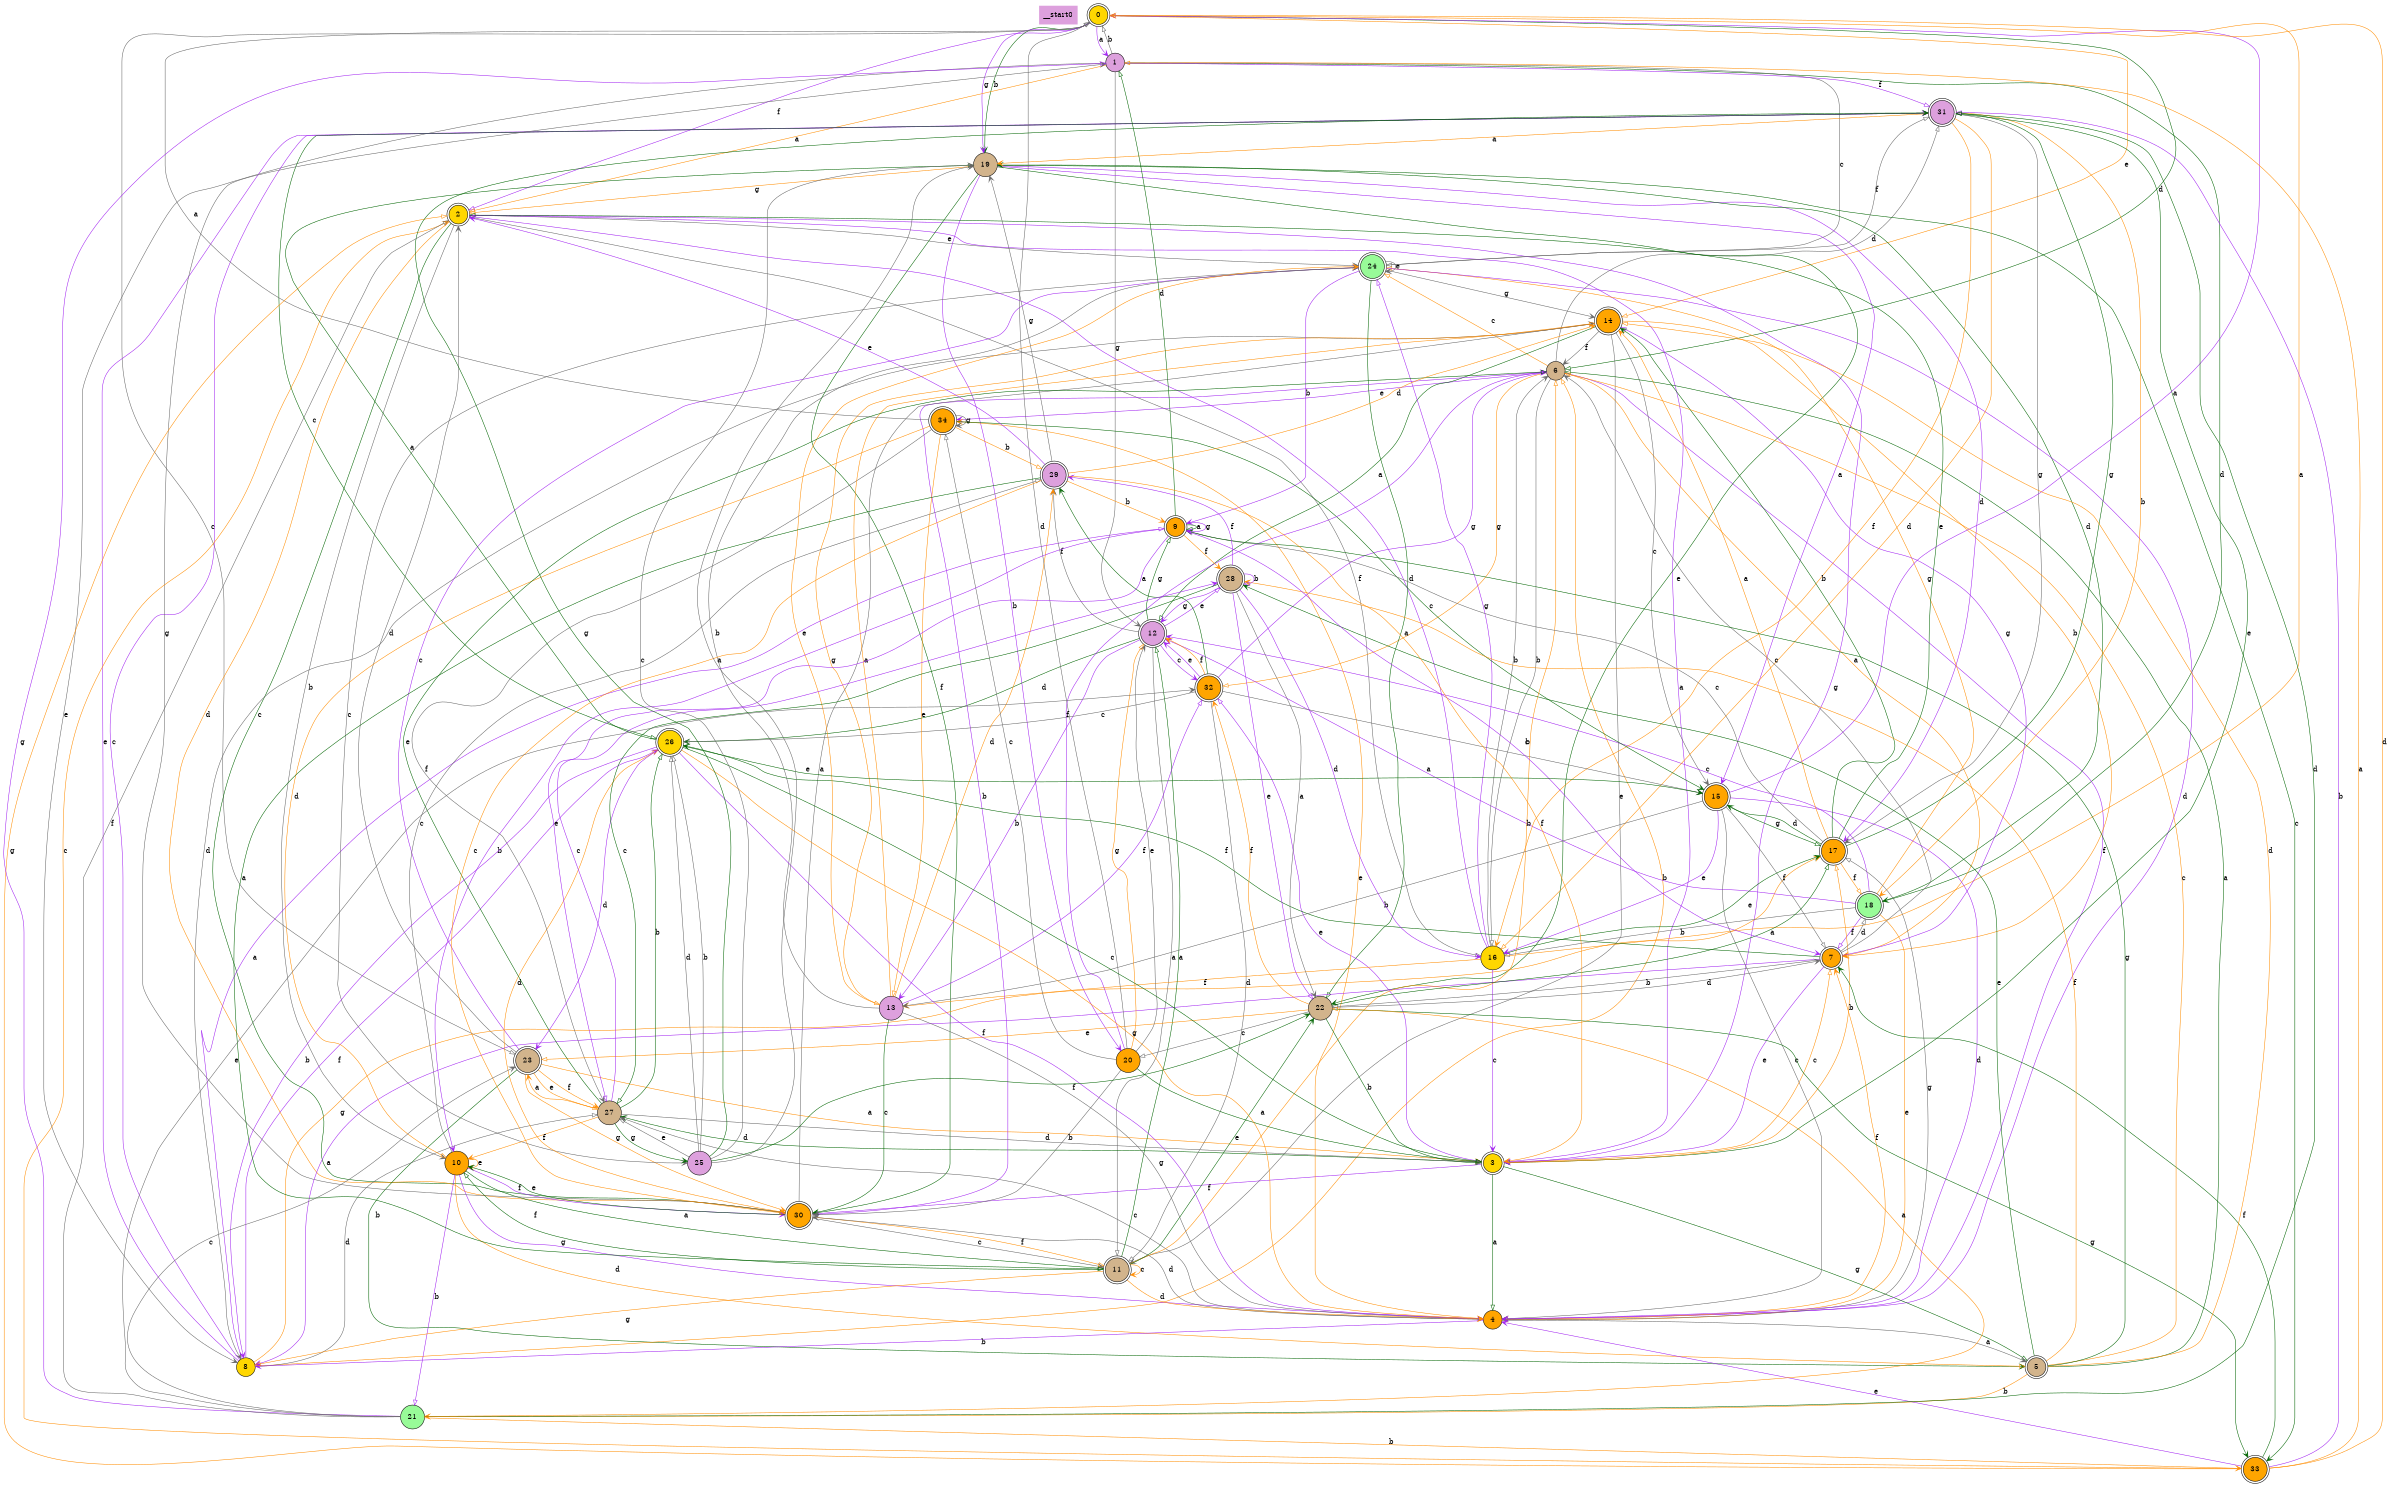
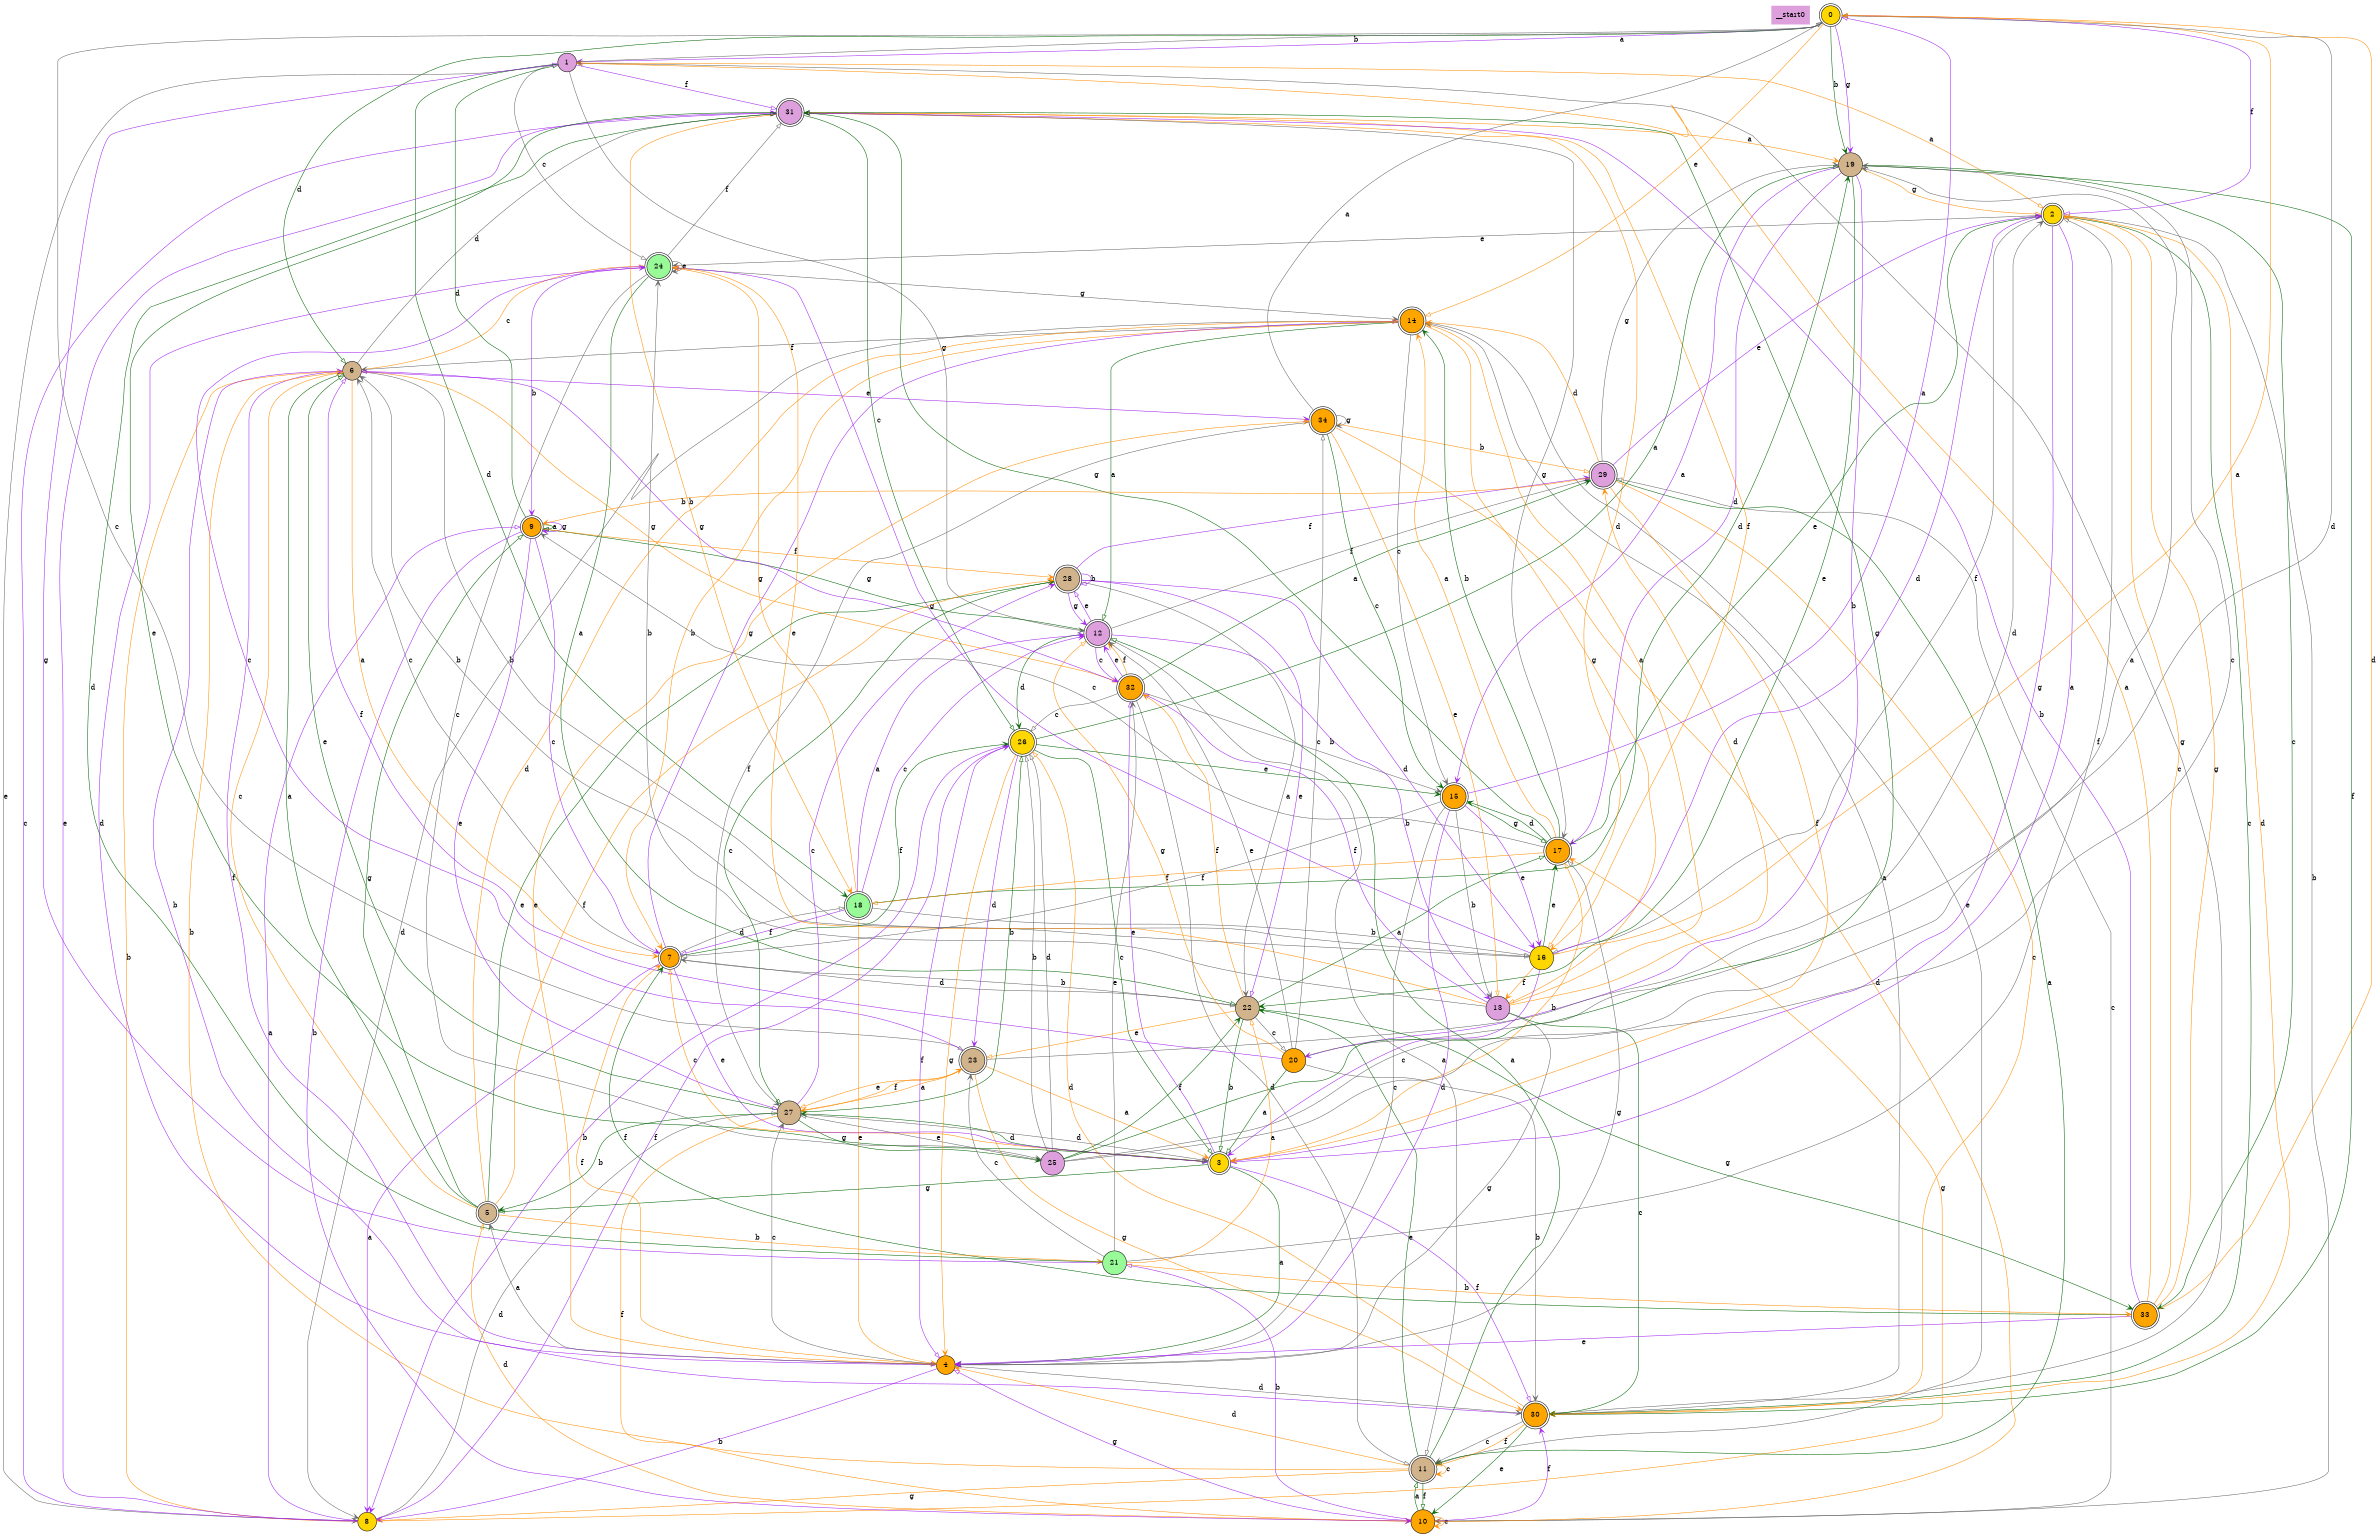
edge "23" -> "5": now "27" -> "5"
